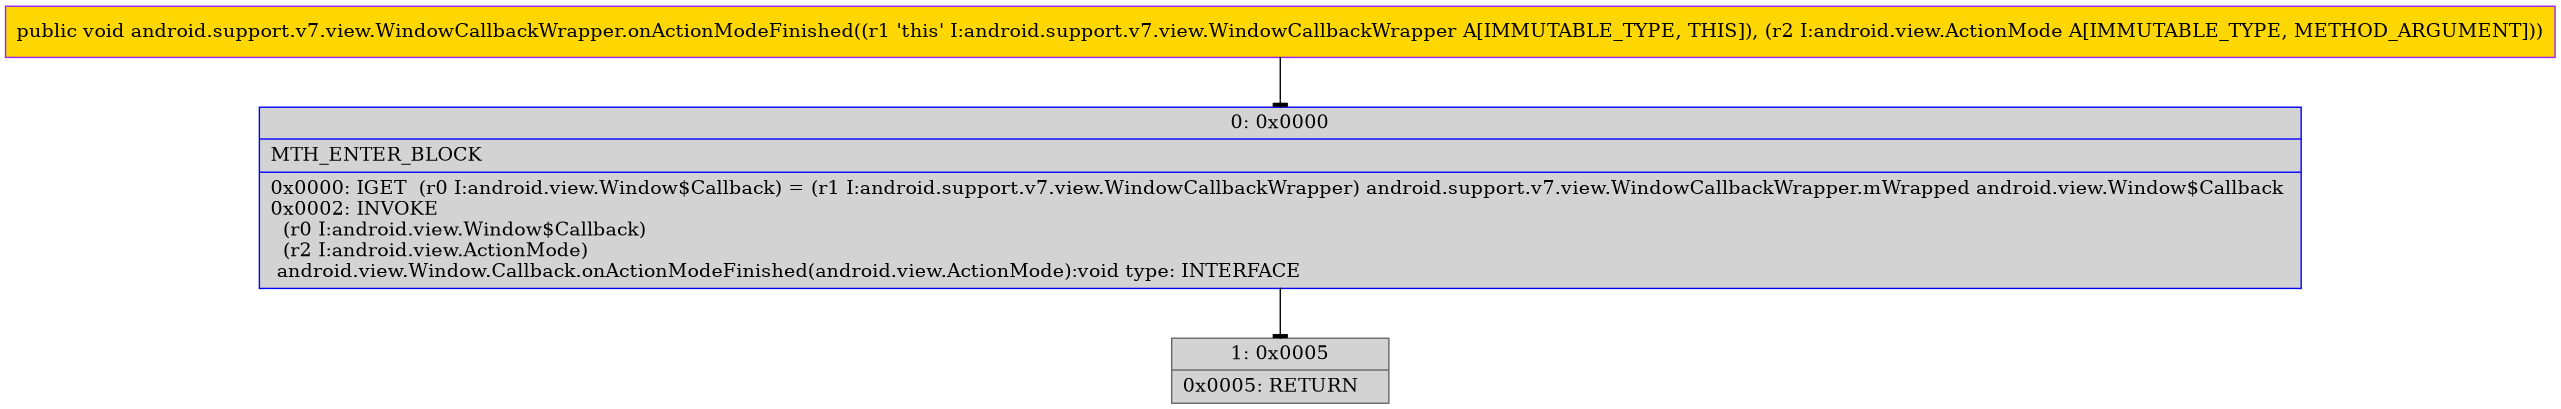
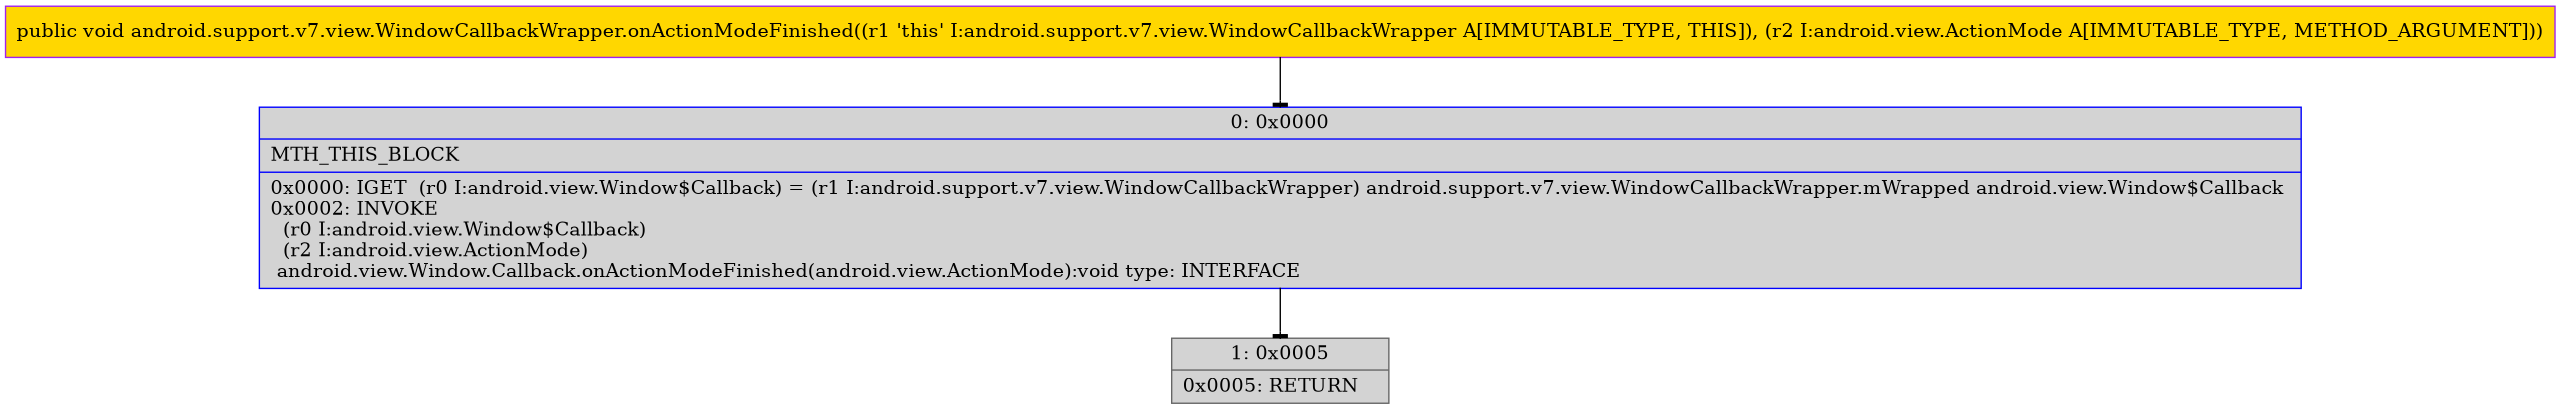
node "0: 0x0000": text "MTH_ENTER_BLOCK" -> "MTH_THIS_BLOCK"
